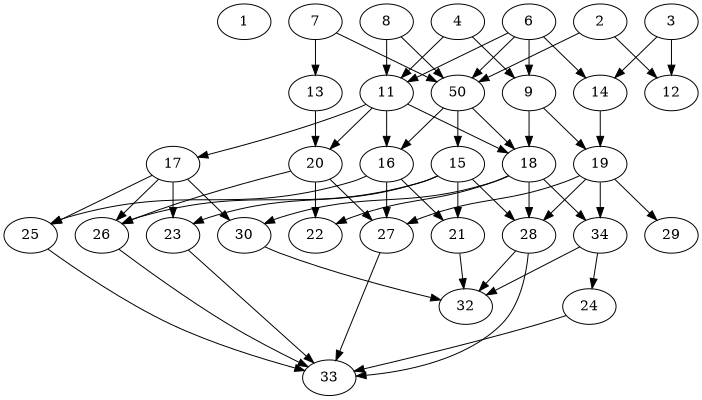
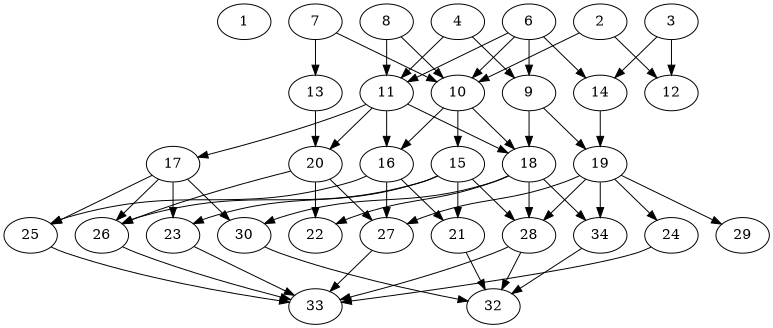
node "50": label "50" -> "10"
edge "34" -> "24": now "19" -> "24"
